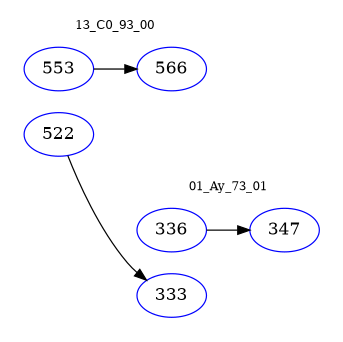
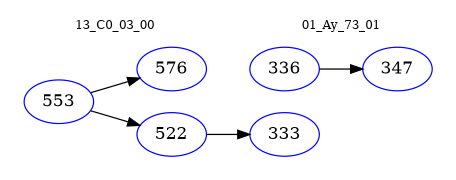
cluster "13_C0_93_00": label "13_C0_93_00" -> "13_C0_03_00"
node "566": label "566" -> "576"
edge "553" -> "522": added
